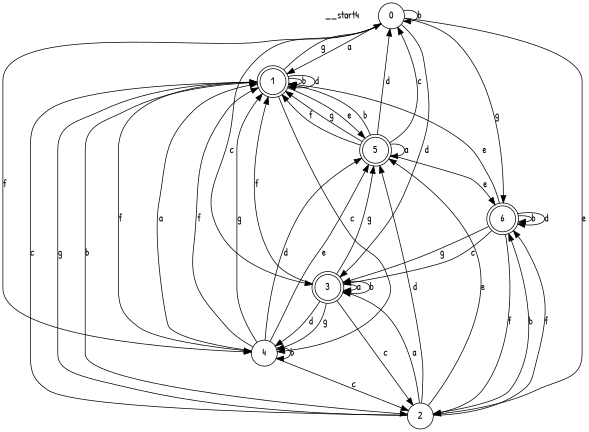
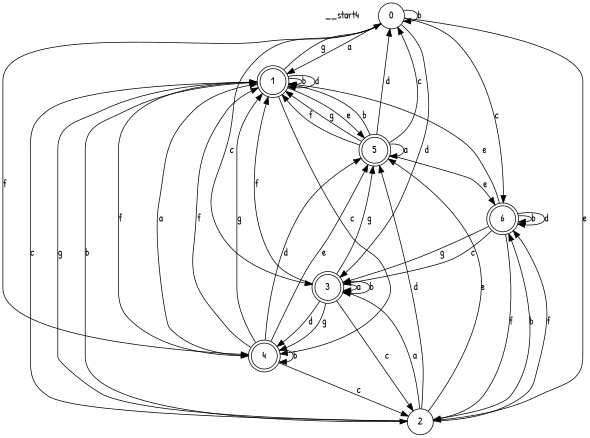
edge "0" -> "6": label "g" -> "c"
node "4": shape circle -> doublecircle
